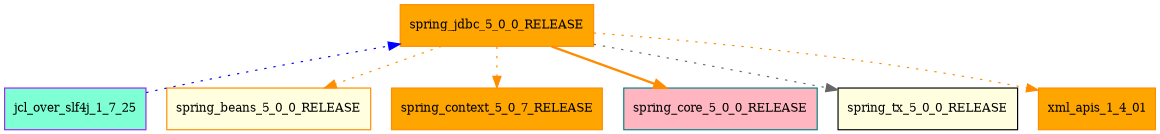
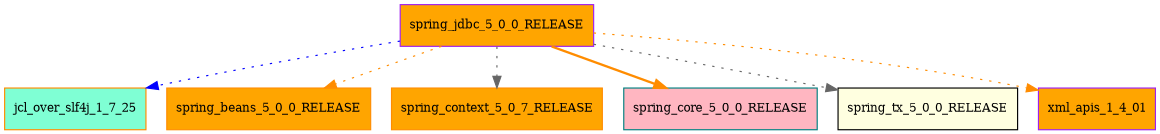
node "spring_jdbc_5_0_0_RELEASE": color darkorange -> purple
edge "spring_jdbc_5_0_0_RELEASE" -> "spring_context_5_0_7_RELEASE": color darkorange -> gray40
edge "jcl_over_slf4j_1_7_25" -> "spring_jdbc_5_0_0_RELEASE": reversed
node "jcl_over_slf4j_1_7_25": color purple -> darkorange
node "spring_beans_5_0_0_RELEASE": fillcolor lightyellow -> orange
node "xml_apis_1_4_01": color darkorange -> purple
